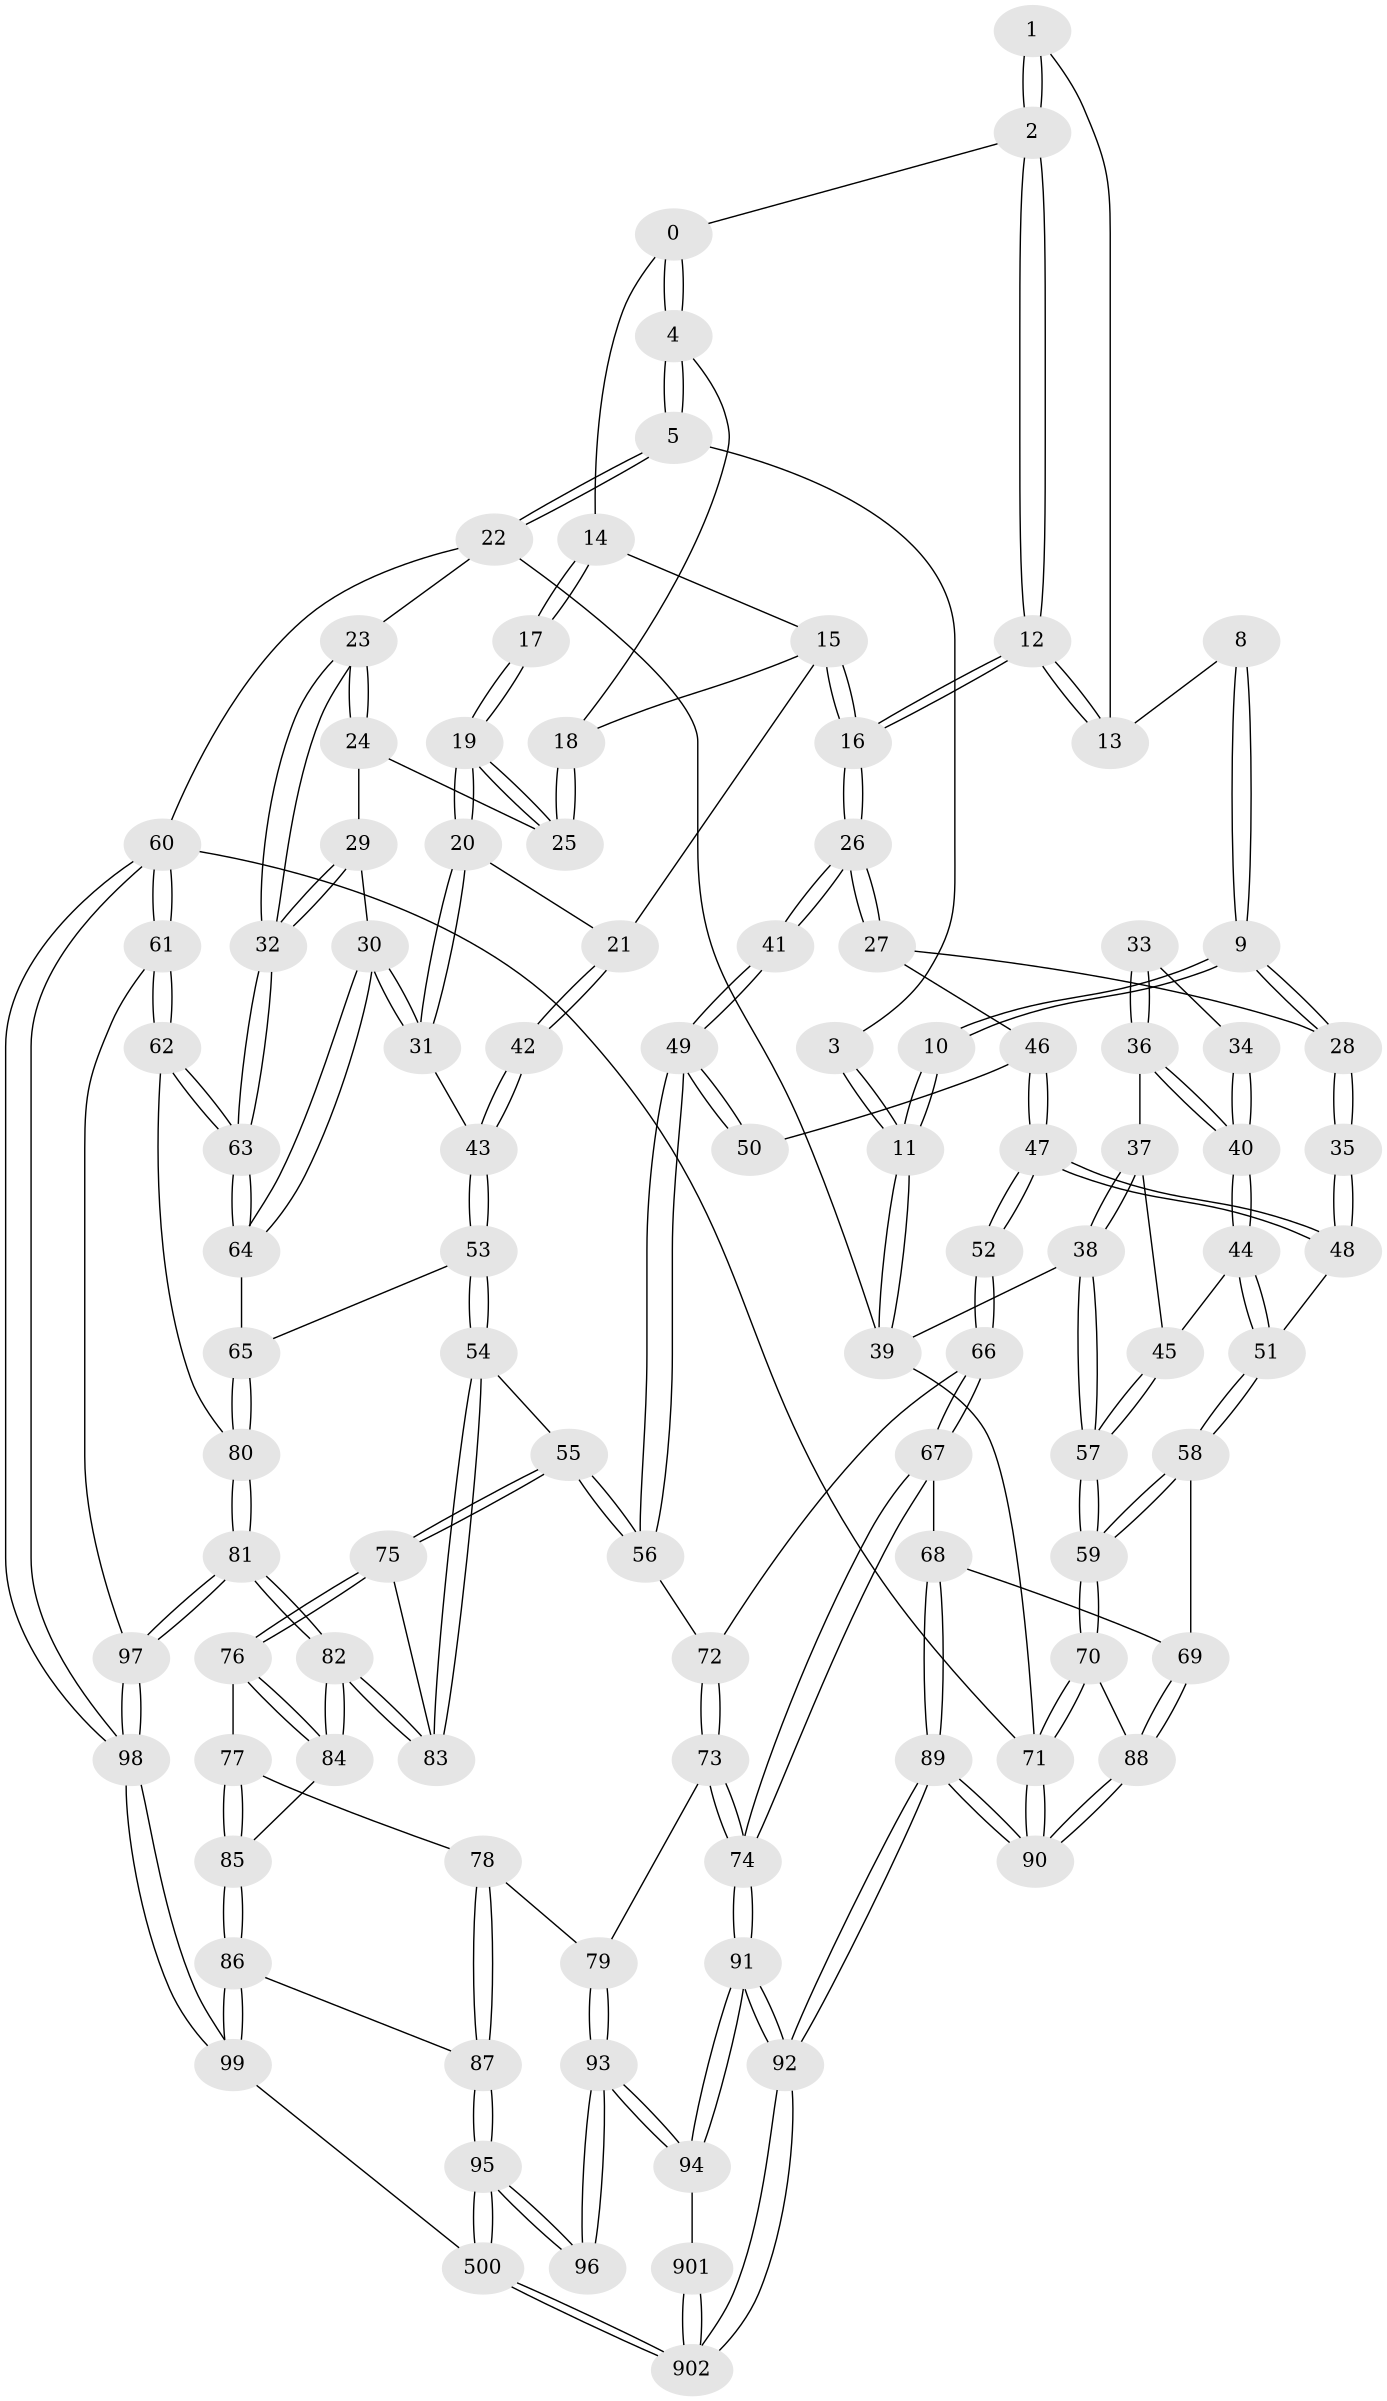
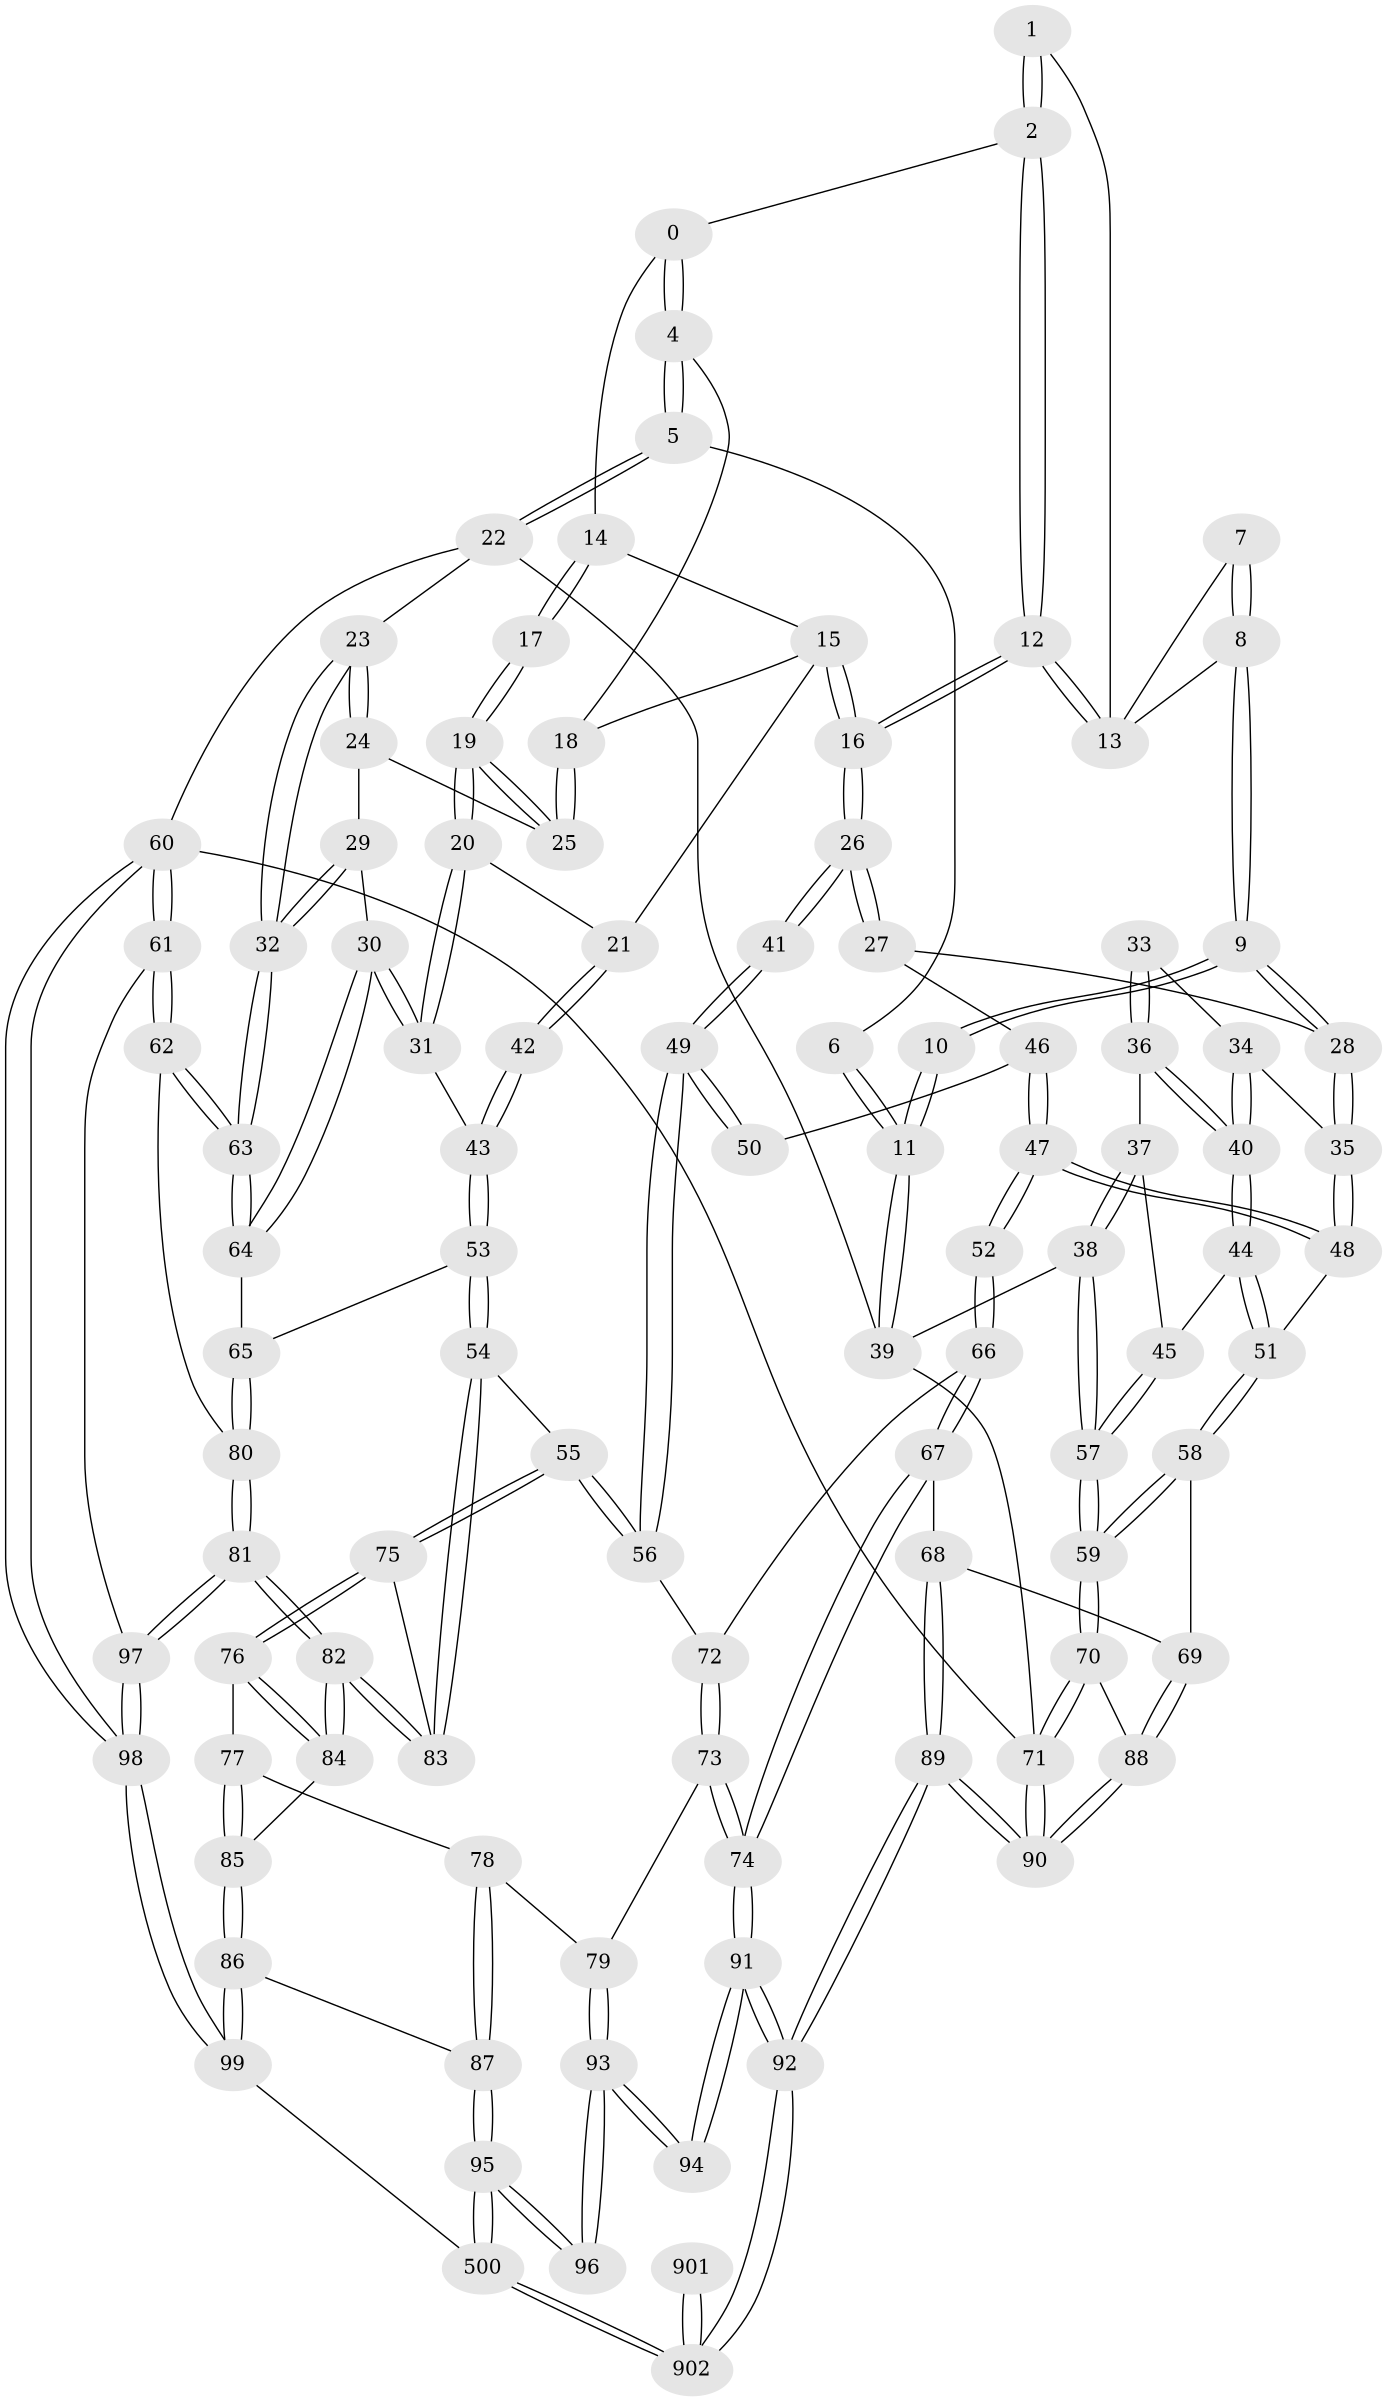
node "7": added
node "3": label "3" -> "6"
edge "34" -- "35": added
edge "94" -- "901": removed
